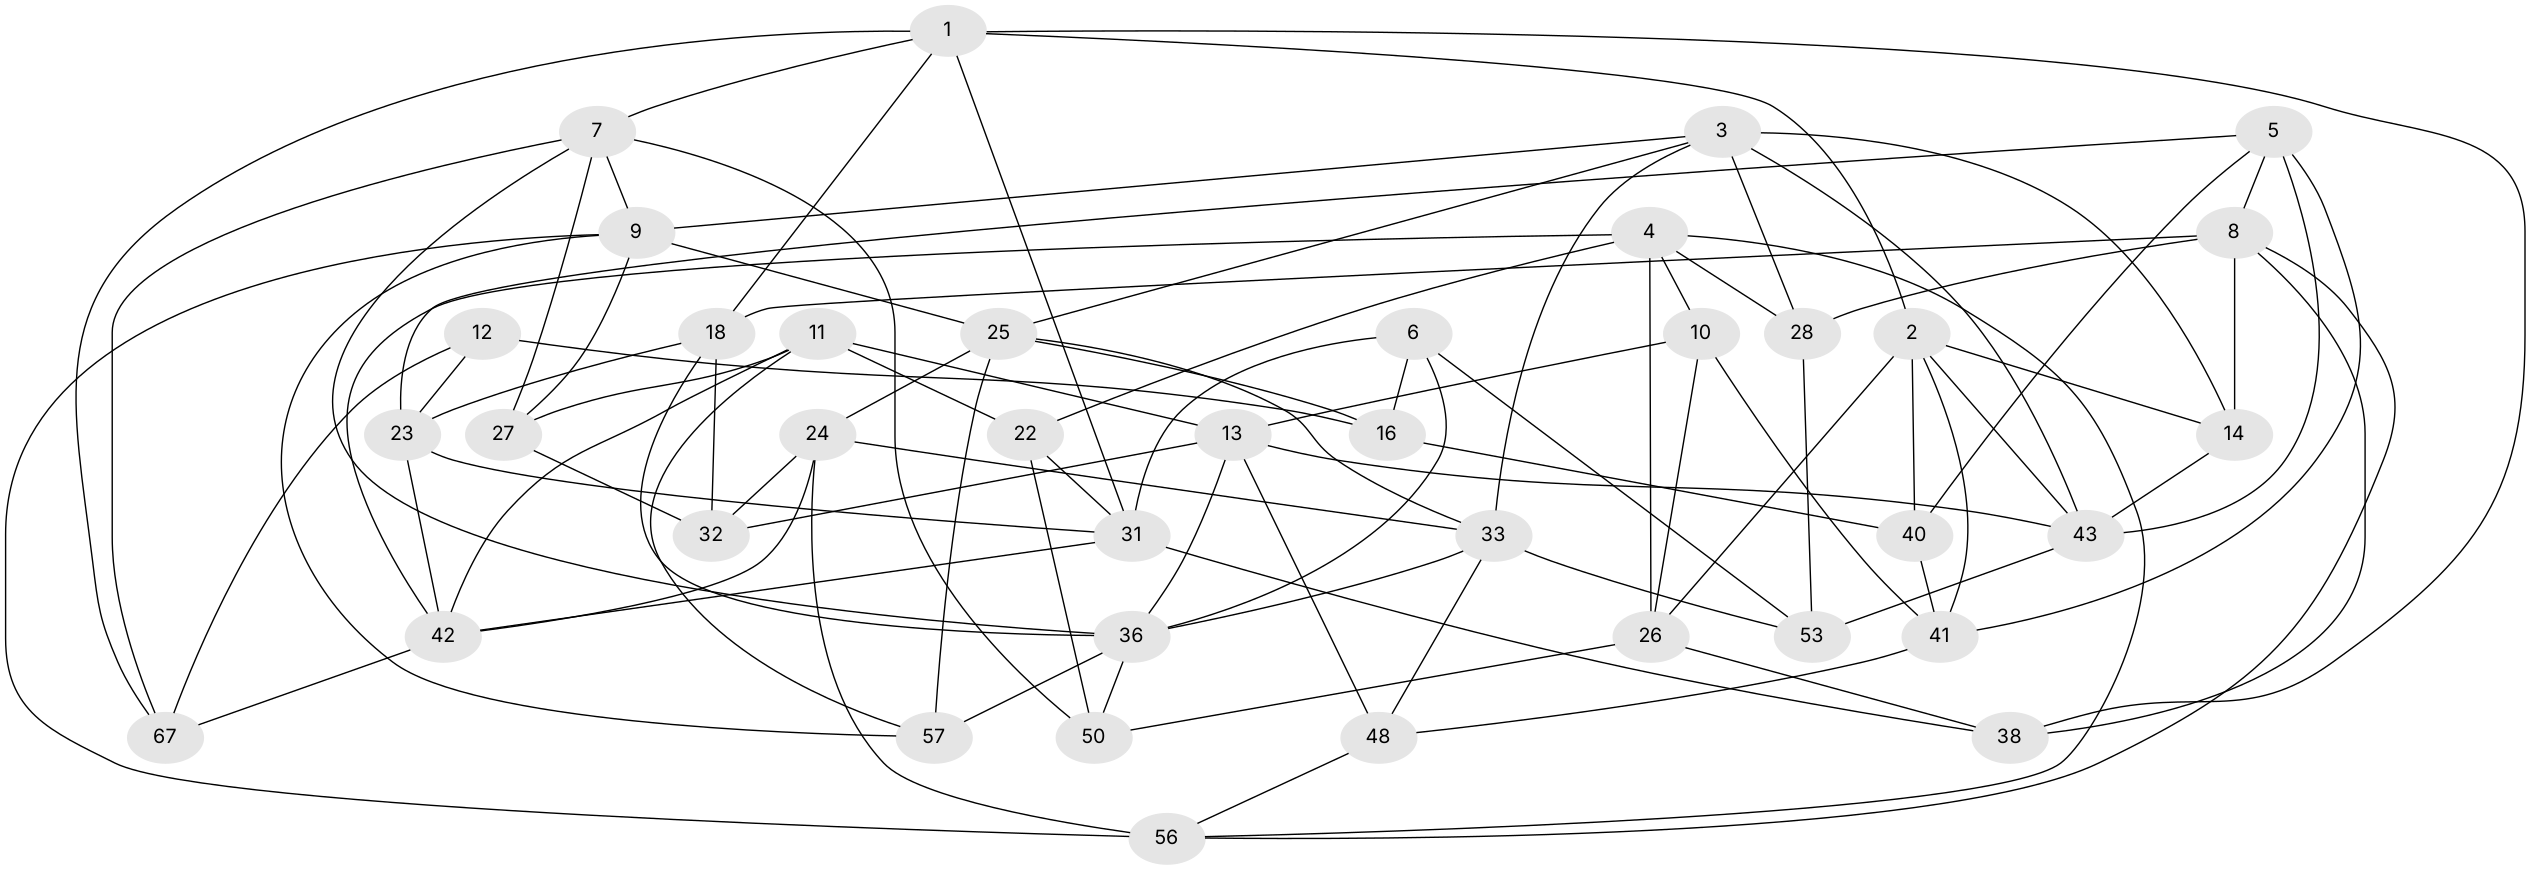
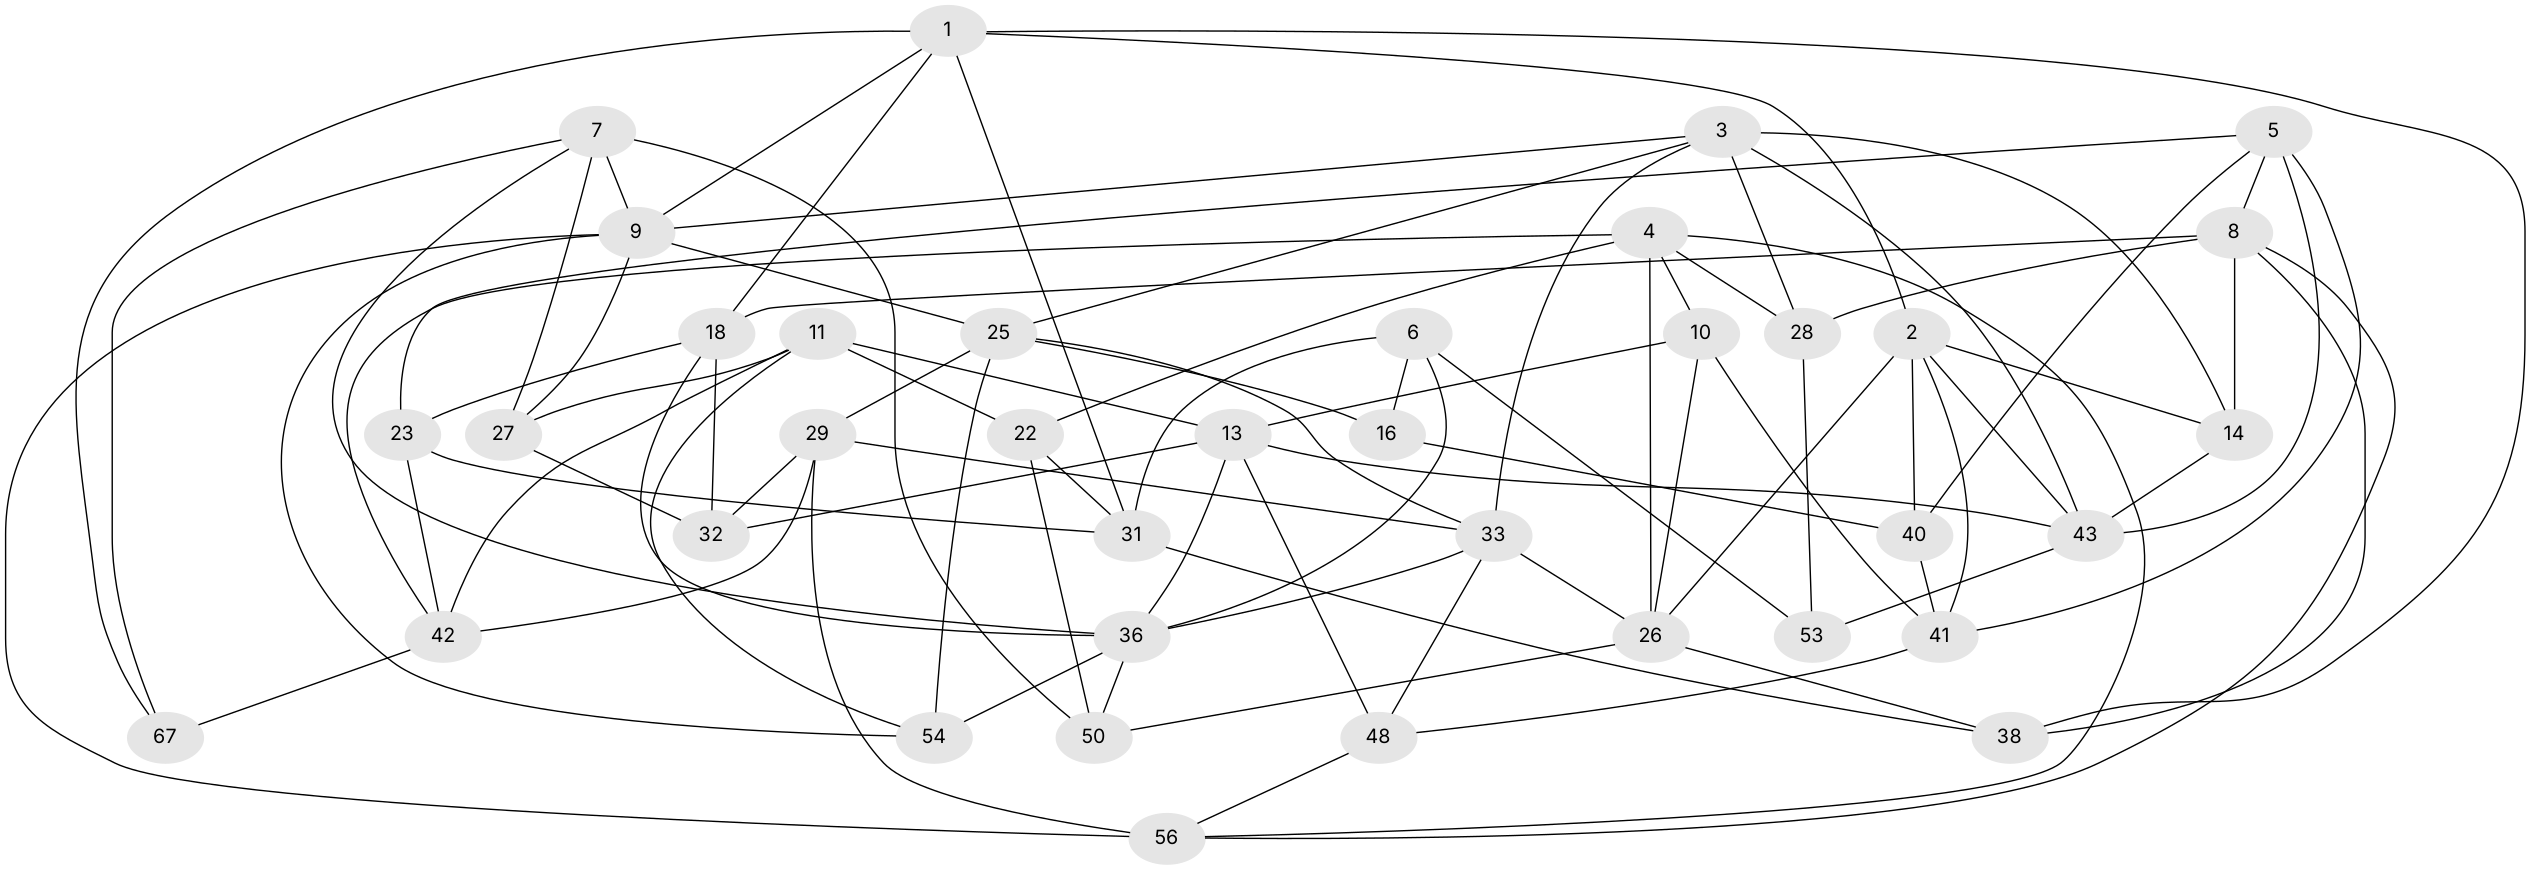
edge "1" -- "7": now "1" -- "9"
node "12": removed
node "24": label "24" -> "29"
edge "31" -- "42": removed
edge "33" -- "53": now "33" -- "26"
node "57": label "57" -> "54"
